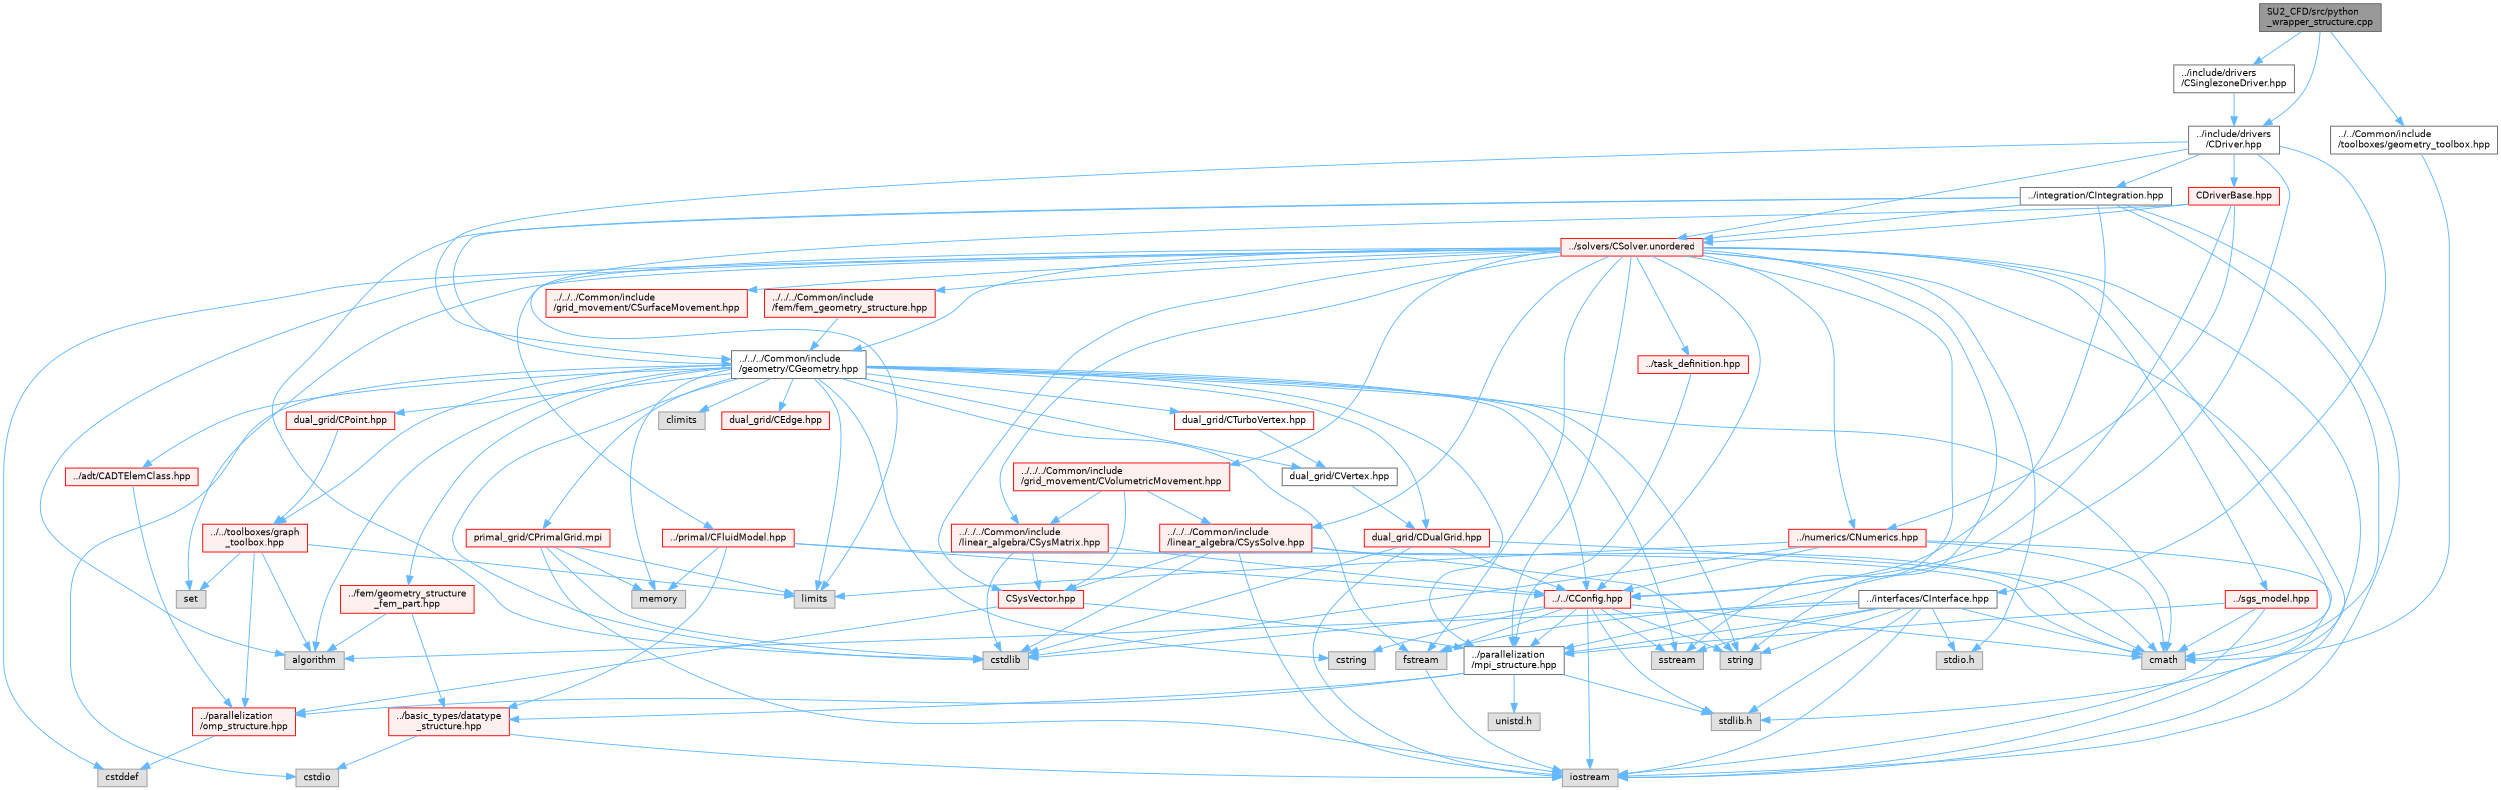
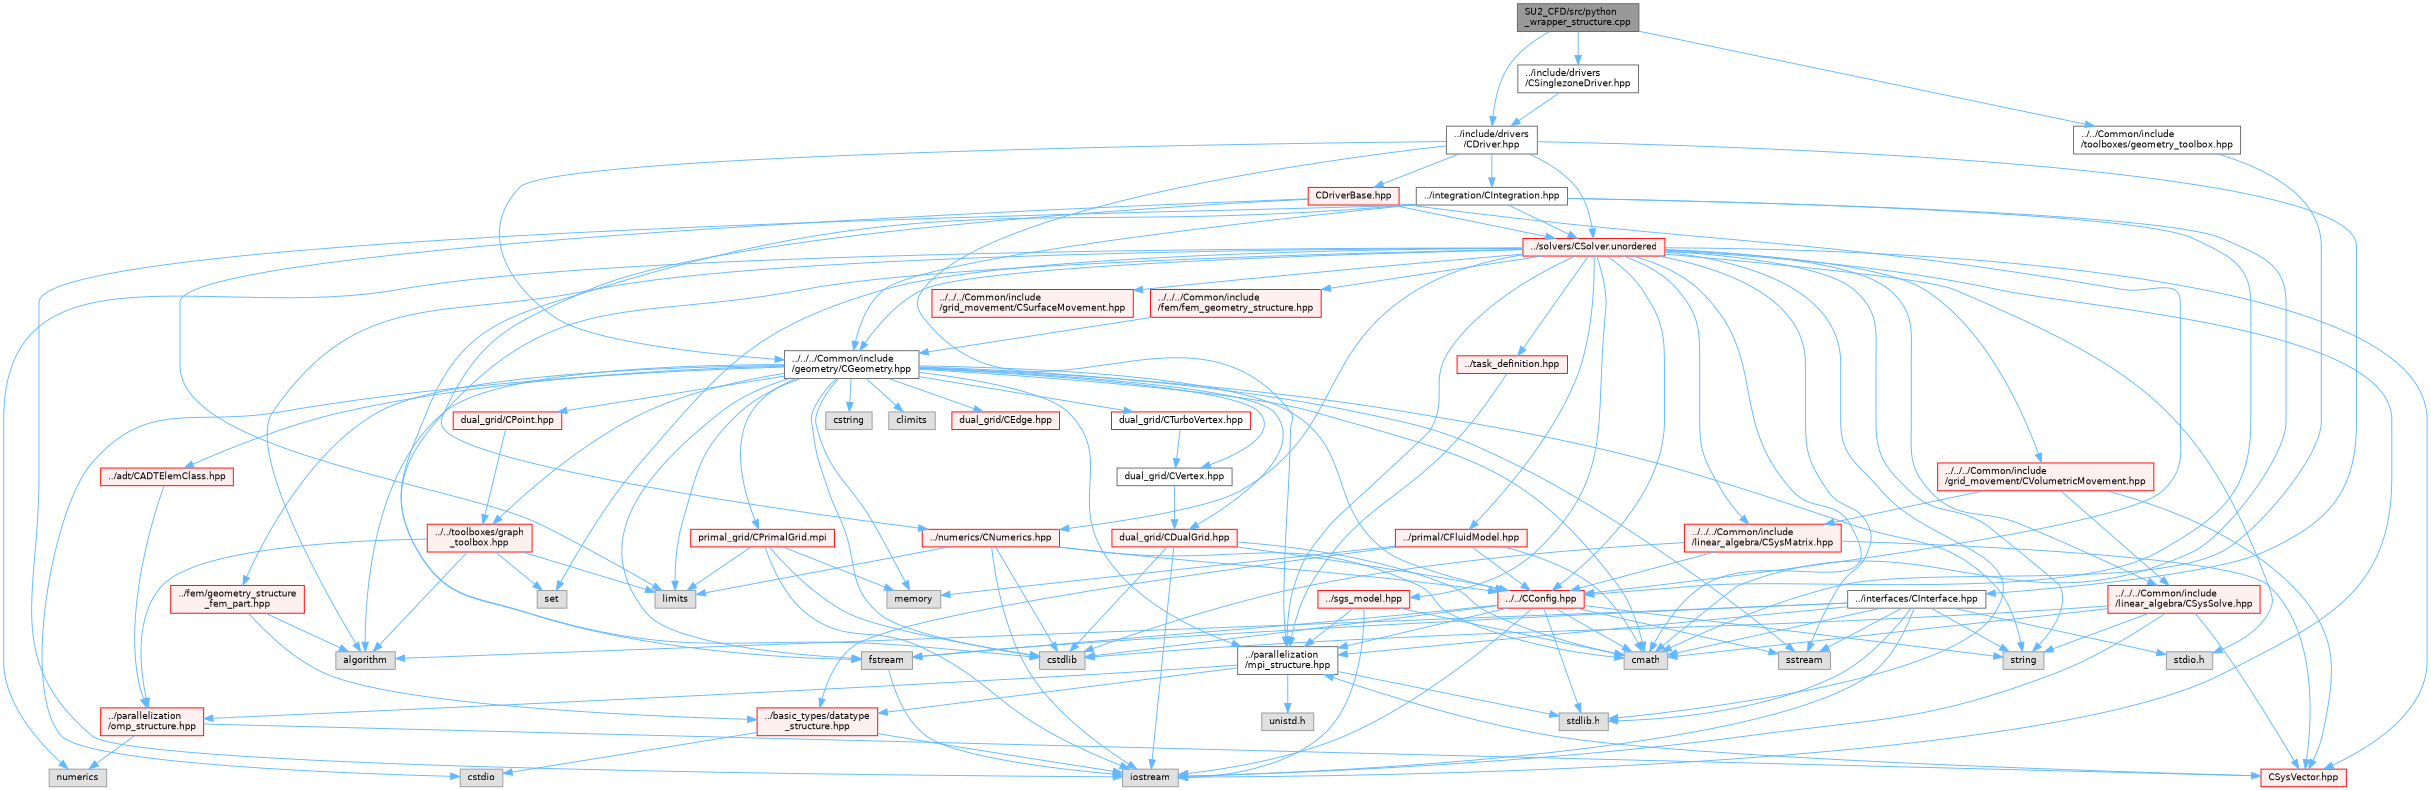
edge "../../CConfig.hpp" -> "cstring": removed
edge "CSysVector.hpp" -> "../parallelization /omp_structure.hpp": reversed
node "cstddef": label "cstddef" -> "numerics"
